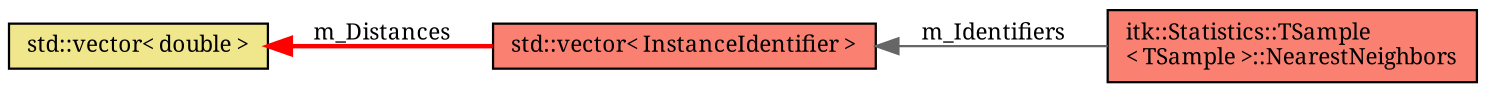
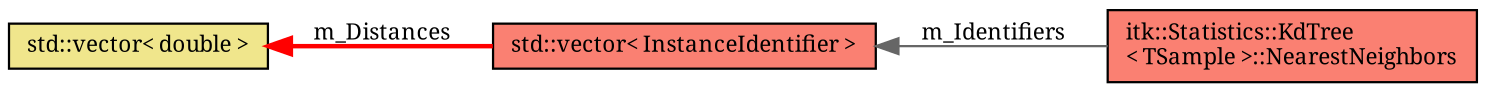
node "itk::Statistics::TSample < TSample >::NearestNeighbors": label "itk::Statistics::TSample < TSample >::NearestNeighbors" -> "itk::Statistics::KdTree < TSample >::NearestNeighbors"
